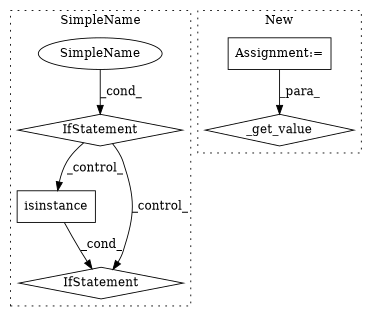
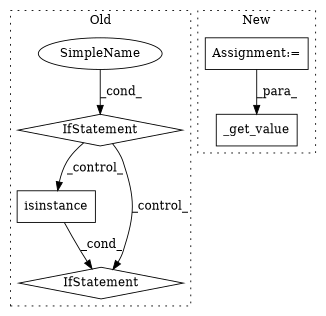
cluster "SimpleName": label "SimpleName" -> "Old"
node "_get_value": shape diamond -> box
